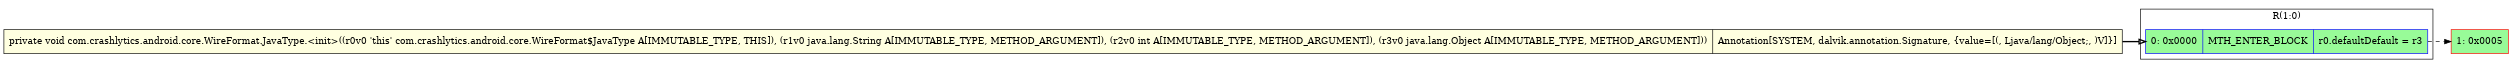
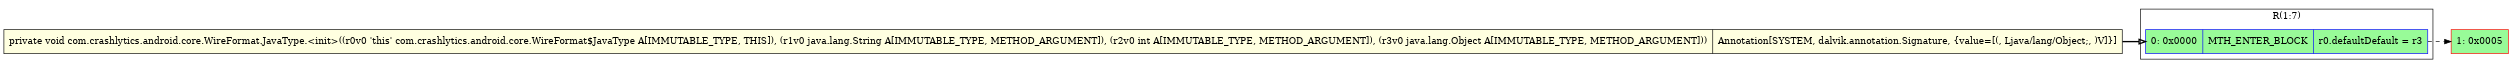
cluster "R(1:0)": label "R(1:0)" -> "R(1:7)"
